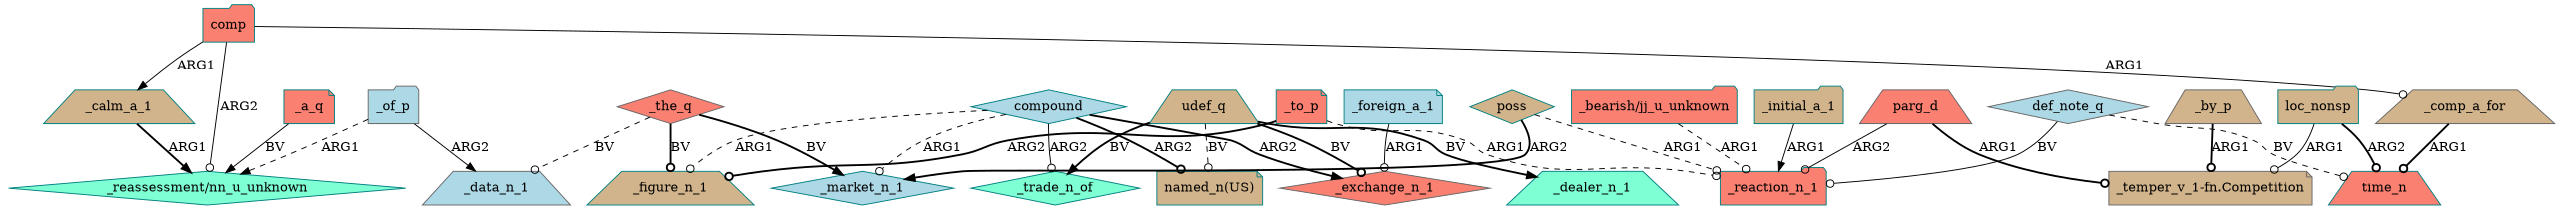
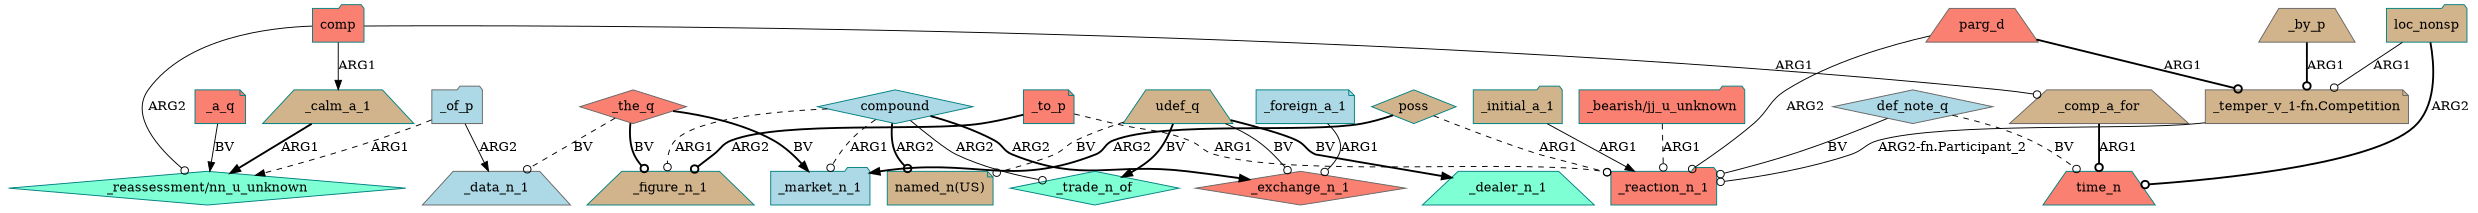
edge "_temper_v_1-fn.Competition" -> "_reaction_n_1": added, label "ARG2-fn.Participant_2"
edge "udef_q" -> "_exchange_n_1": style bold -> solid
node "_market_n_1": shape diamond -> folder
